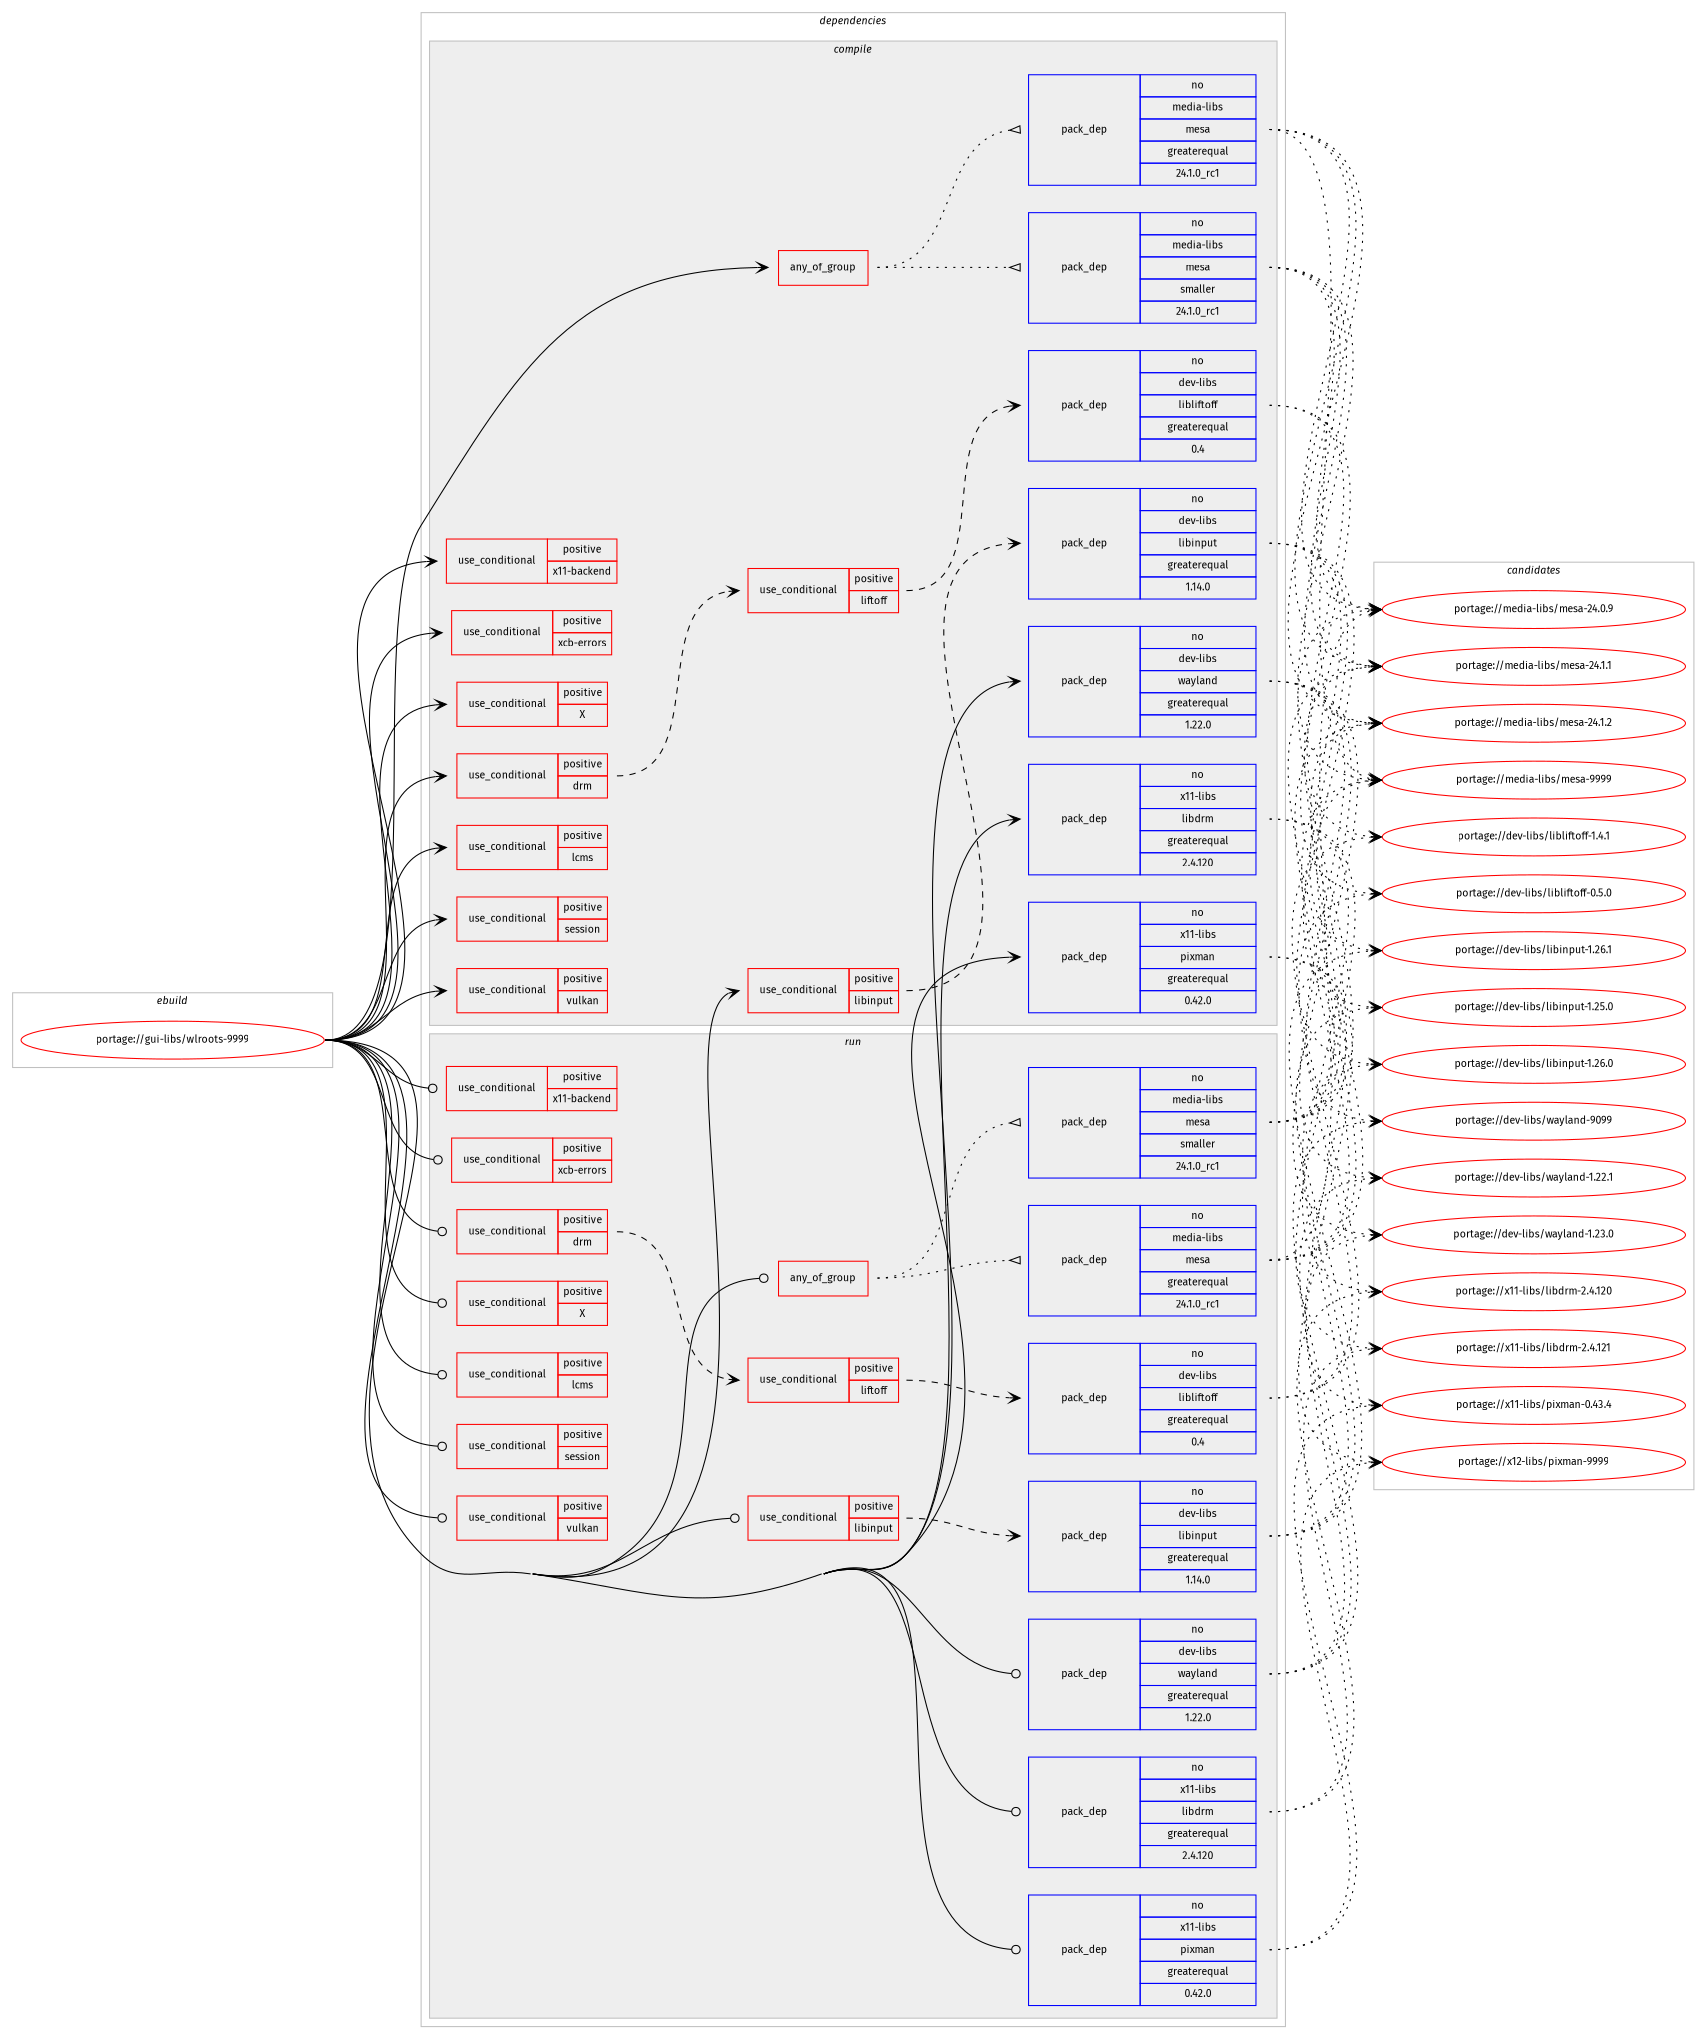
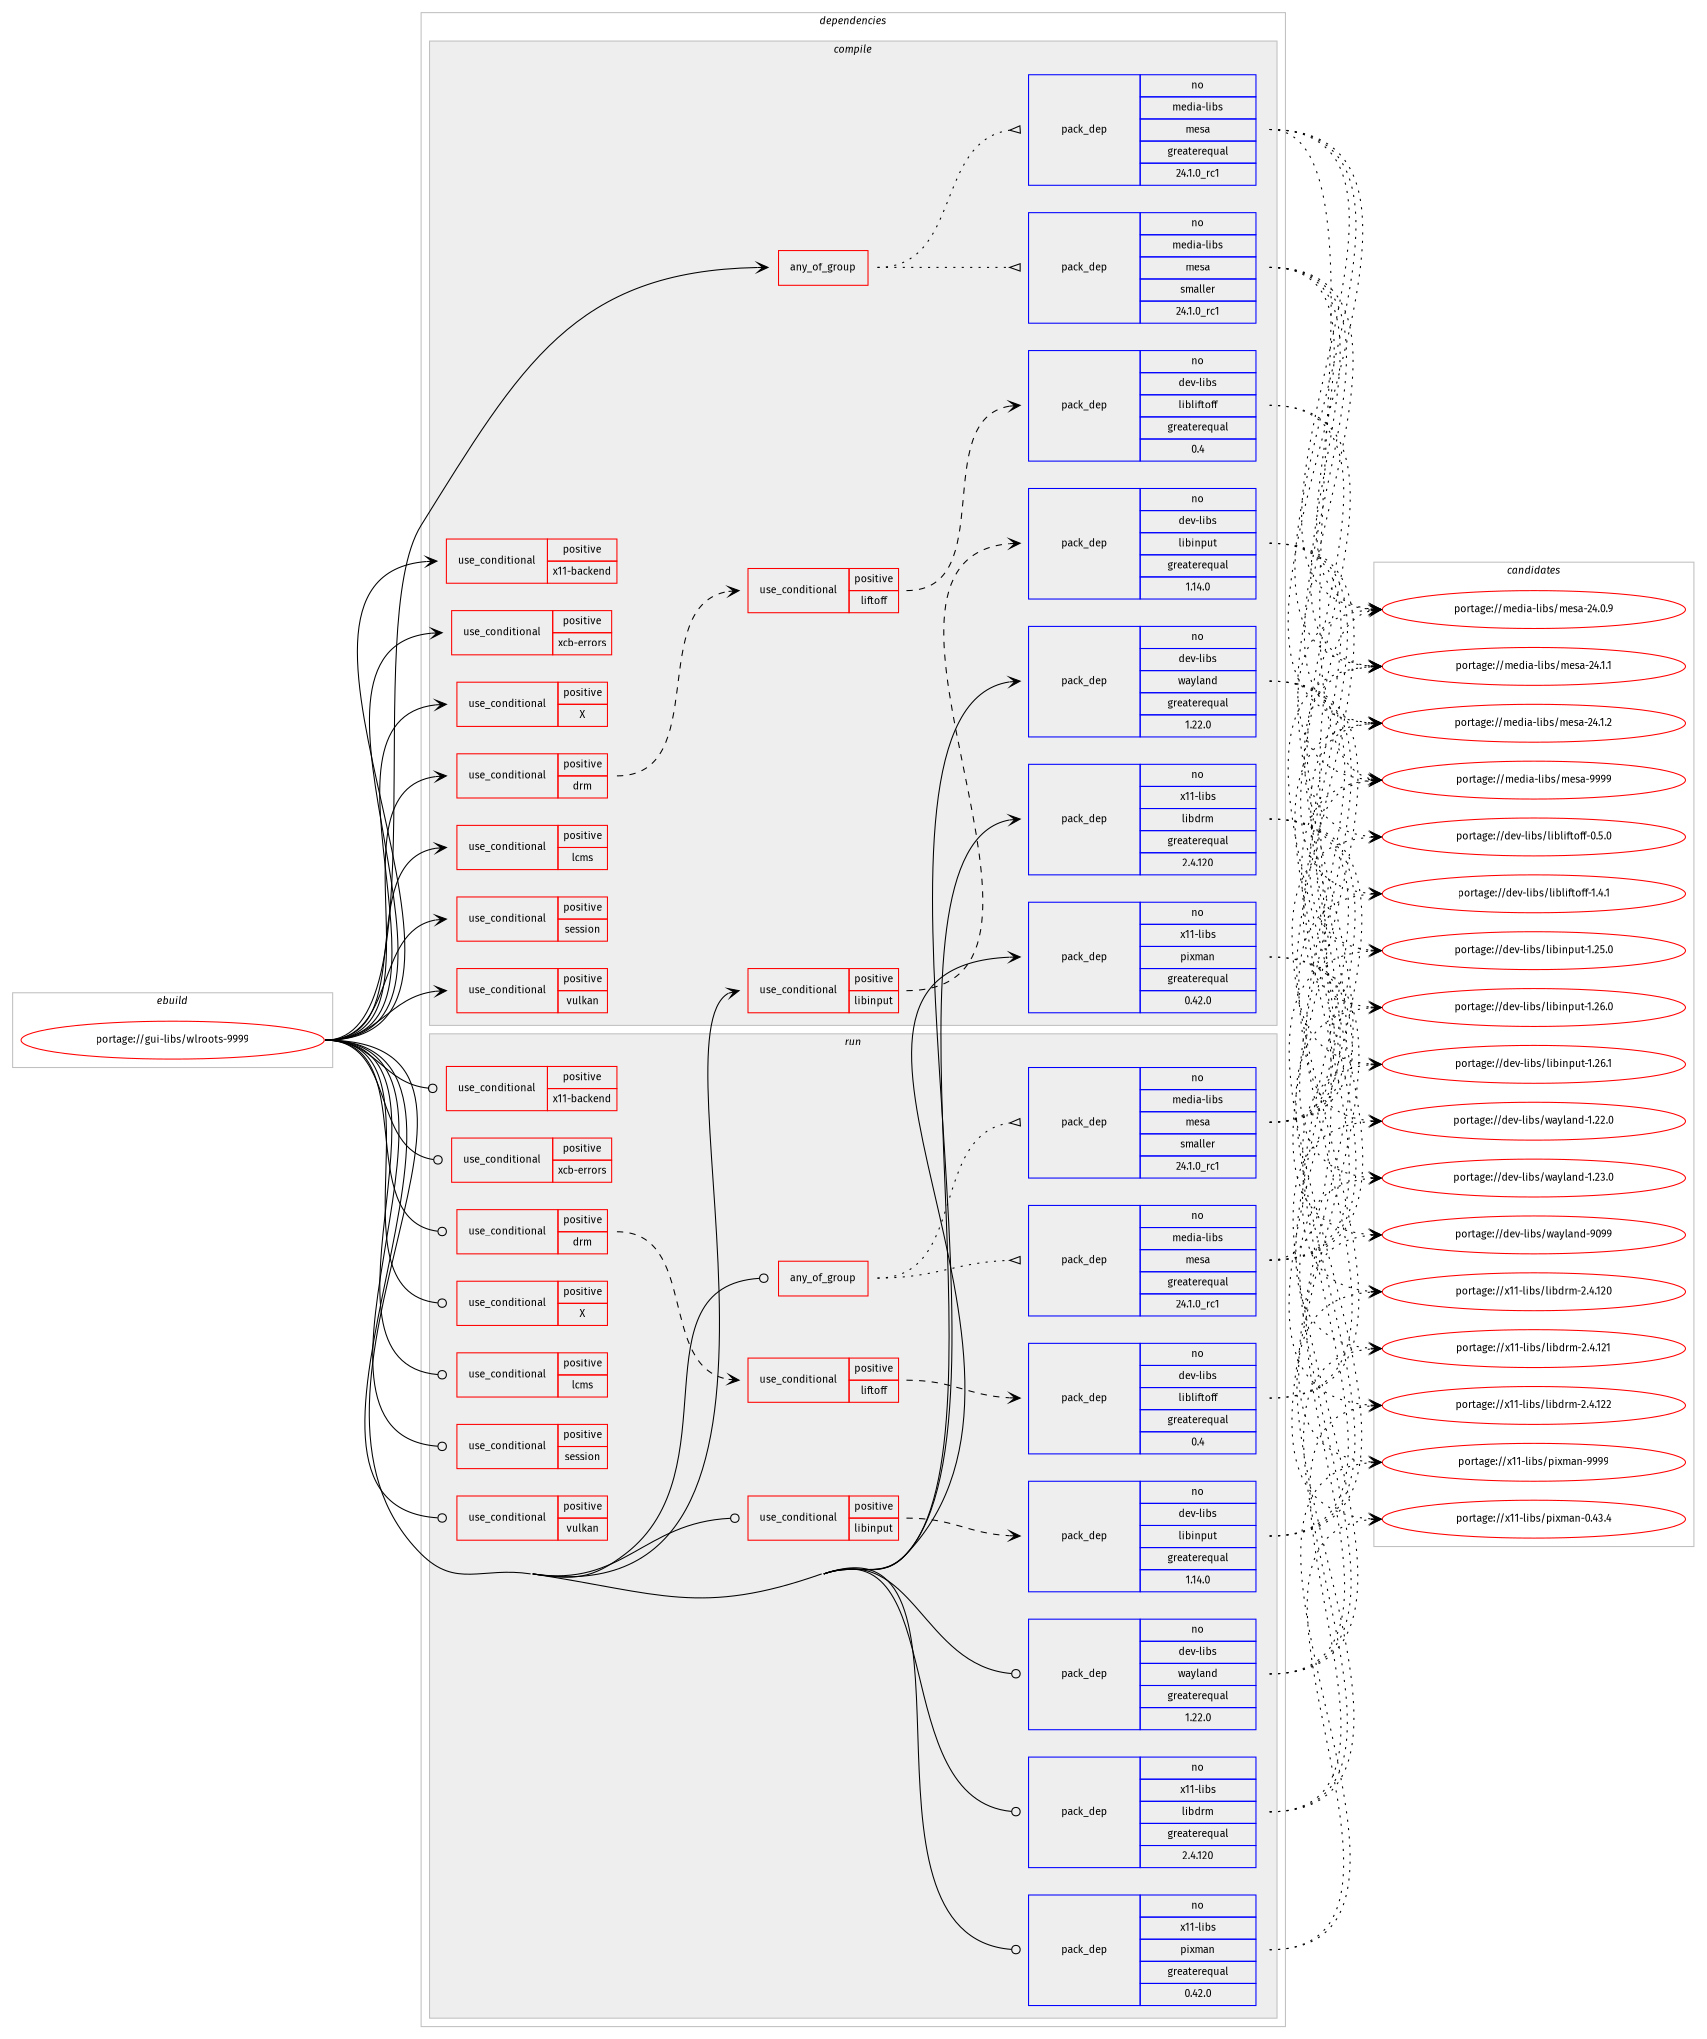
node "portage://dev-libs/wayland-1.22.1": label "portage://dev-libs/wayland-1.22.1" -> "portage://dev-libs/wayland-1.22.0"
node "portage://x11-libs/libdrm-2.4.122": added
node "portage://x12-libs/pixman-9999": label "portage://x12-libs/pixman-9999" -> "portage://x11-libs/pixman-9999"
